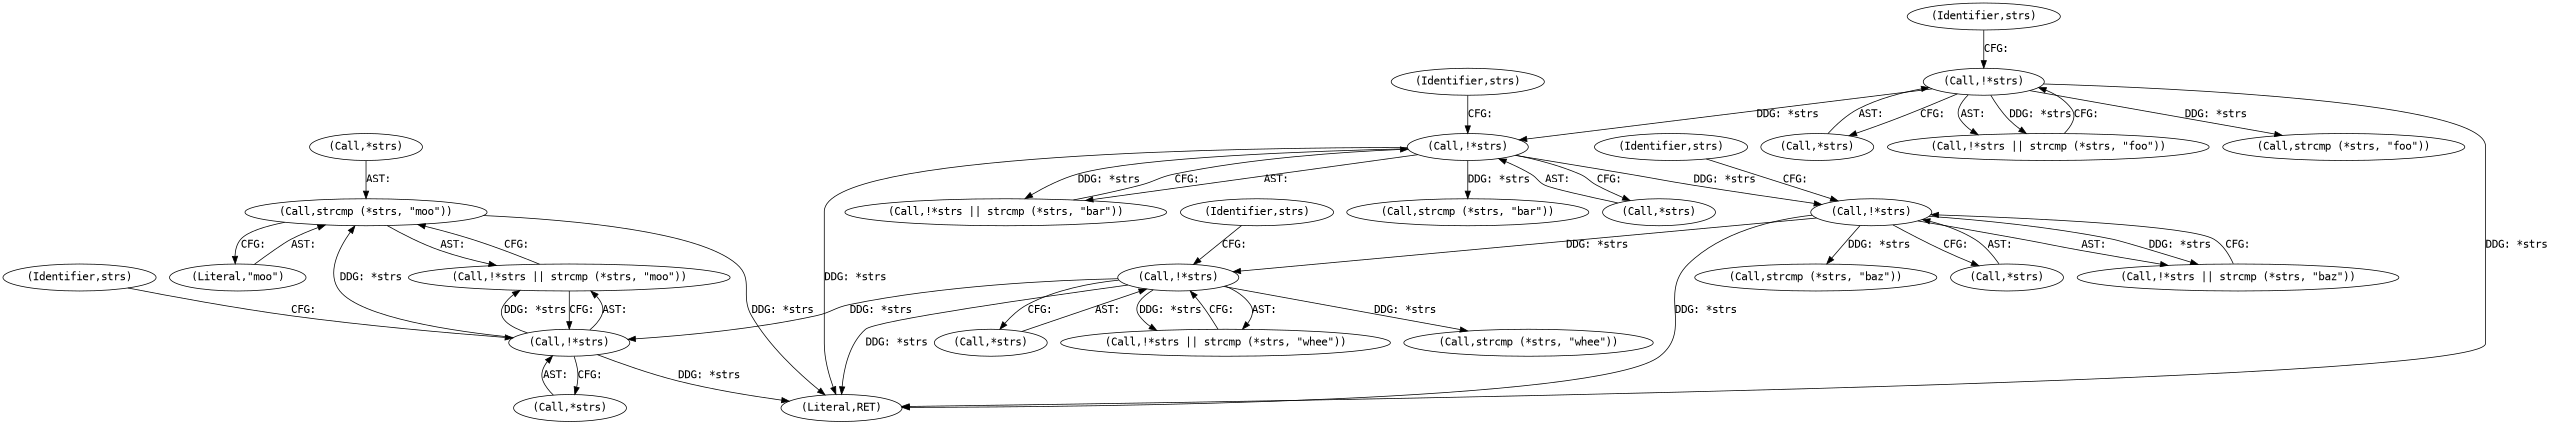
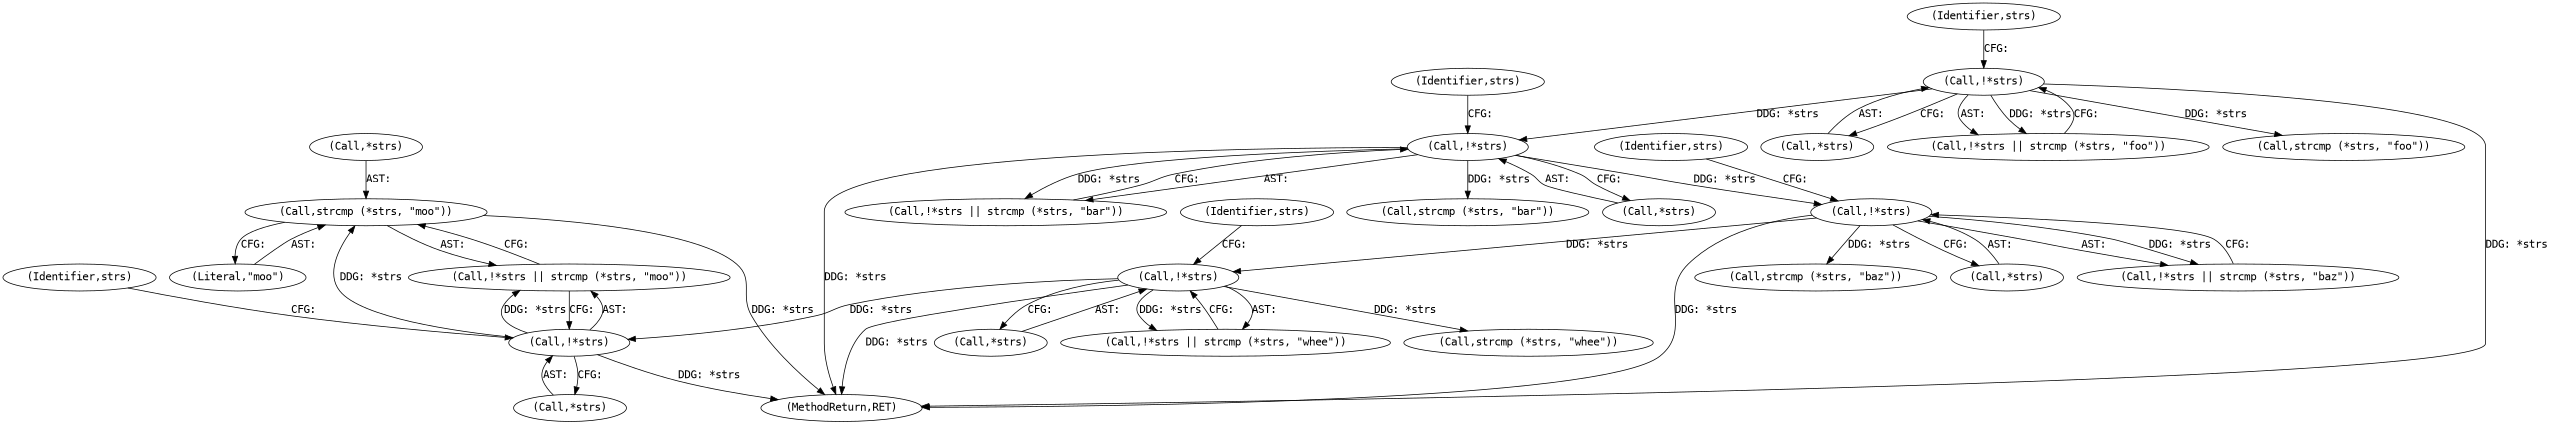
node "(Literal,RET)": label "(Literal,RET)" -> "(MethodReturn,RET)"
